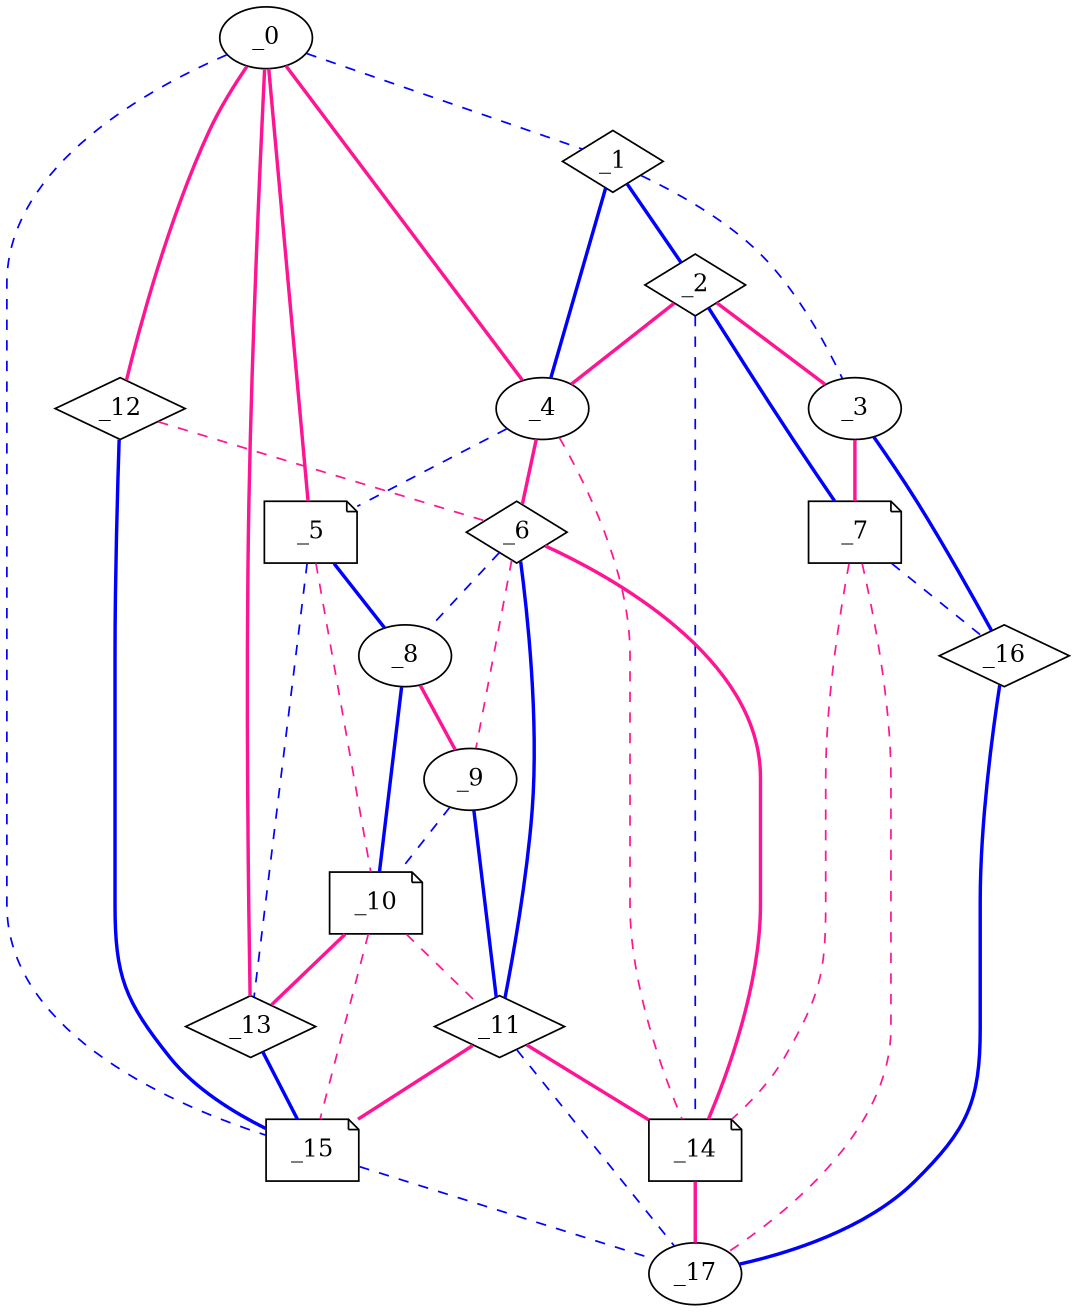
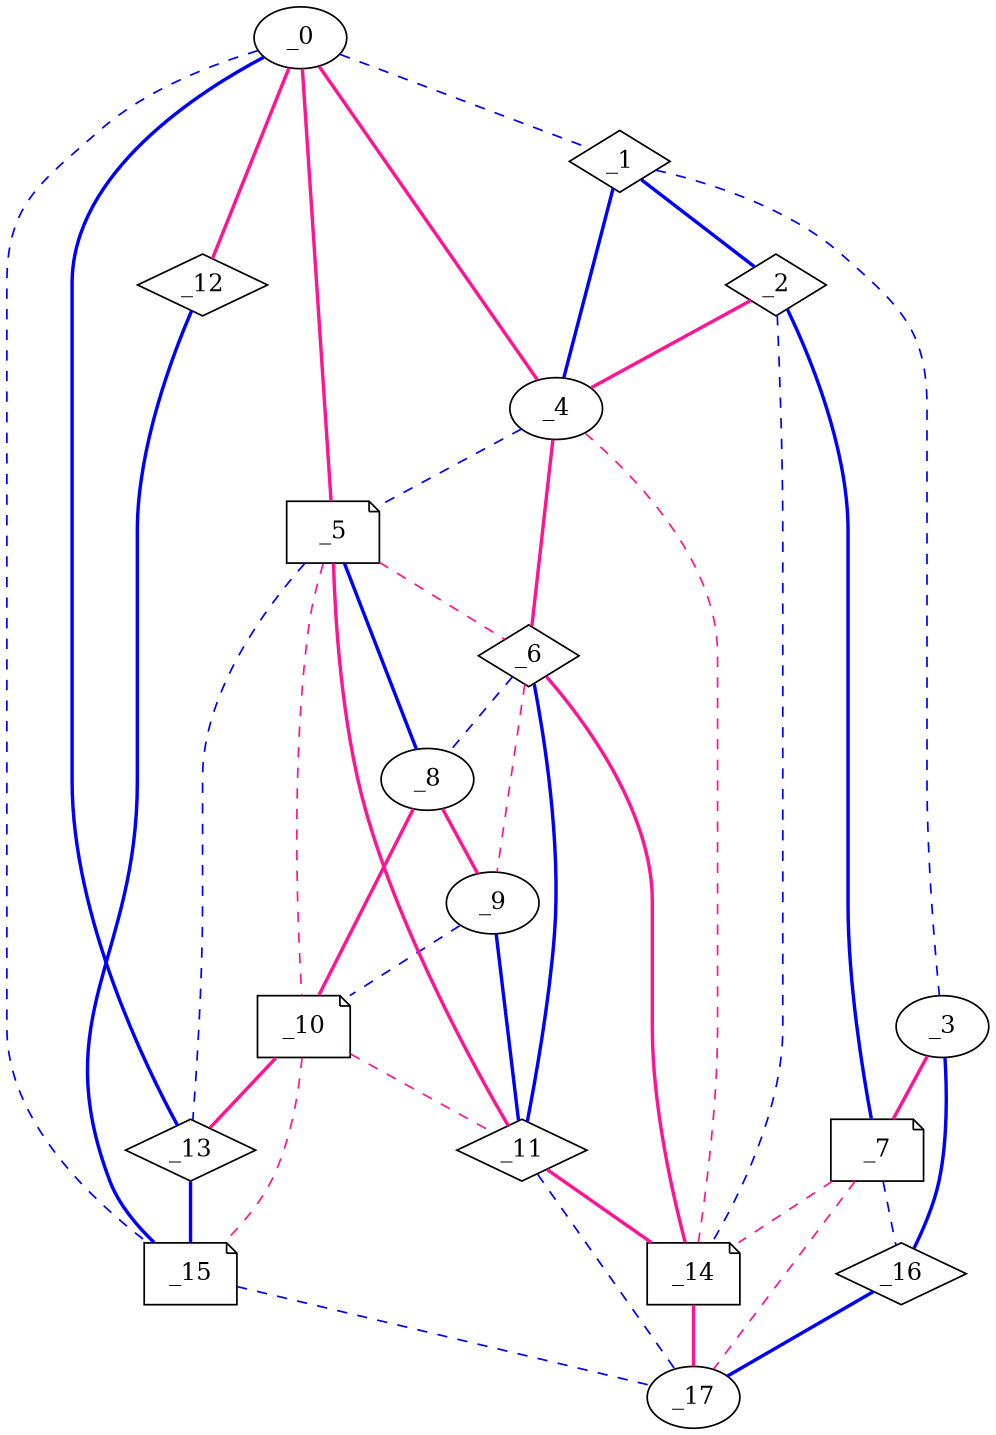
edge "_2" -- "_3": removed
edge "_12" -- "_6": now "_5" -- "_6"
edge "_0" -- "_13": color deeppink -> blue
edge "_8" -- "_10": color blue -> deeppink
edge "_11" -- "_15": now "_11" -- "_5"
